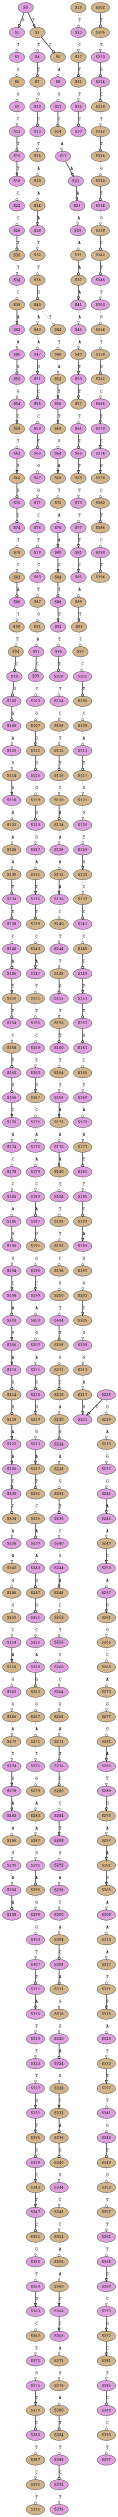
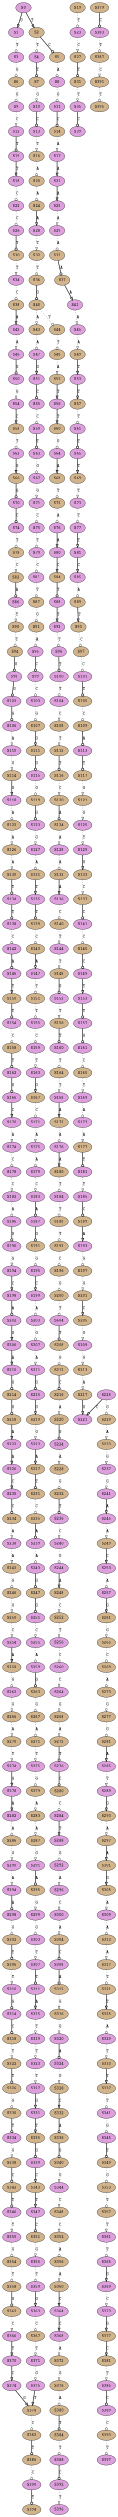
edge "S109" -> "S113": style dotted -> bold
edge "S154" -> "S158": arrowhead onormal -> odot
edge "S298" -> "S302": added, label "G"
edge "S375" -> "S379": now "S375" -> "S378"
